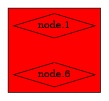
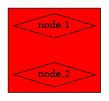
node "node.6": label "node.6" -> "node.2"
